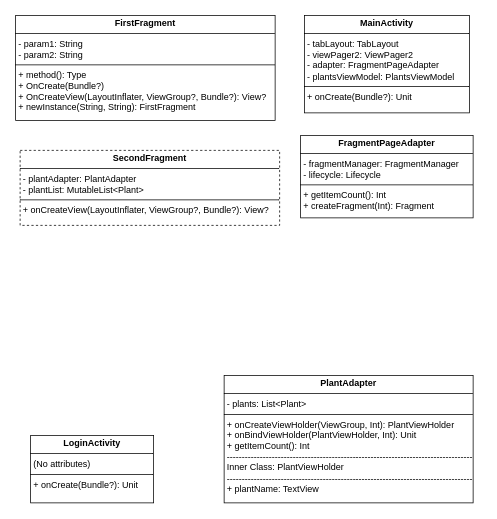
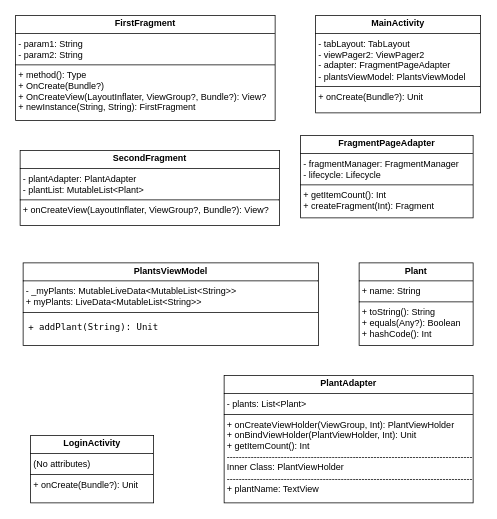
node "MainActivity - tabLayout: TabLayout - viewPager2: ViewPager2 - adapter: FragmentPageAdapter - plantsViewModel: PlantsViewModel + onCreate(Bundle?): Unit": moved (387, 64) -> (398, 64)
node "SecondFragment - plantAdapter: PlantAdapter - plantList: MutableList<Plant> + onCreateView(LayoutInflater, ViewGroup?, Bundle?): View?": style dashed -> solid
node "PlantsViewModel - _myPlants: MutableLiveData<MutableList<String>> + myPlants: LiveData<MutableList<String>> + addPlant(String): Unit": added
node "Plant + name: String + toString(): String + equals(Any?): Boolean + hashCode(): Int": added
